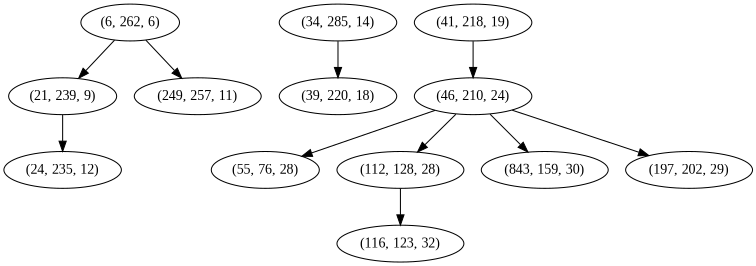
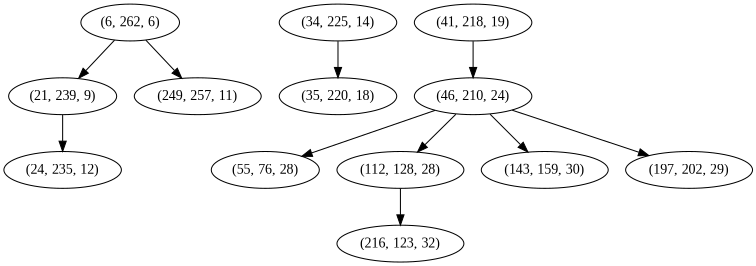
node "(34, 285, 14)": label "(34, 285, 14)" -> "(34, 225, 14)"
node "(39, 220, 18)": label "(39, 220, 18)" -> "(35, 220, 18)"
node "(843, 159, 30)": label "(843, 159, 30)" -> "(143, 159, 30)"
node "(116, 123, 32)": label "(116, 123, 32)" -> "(216, 123, 32)"
